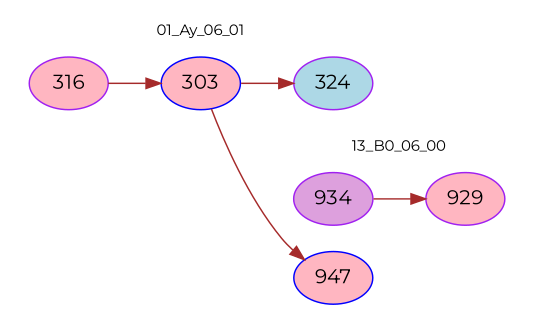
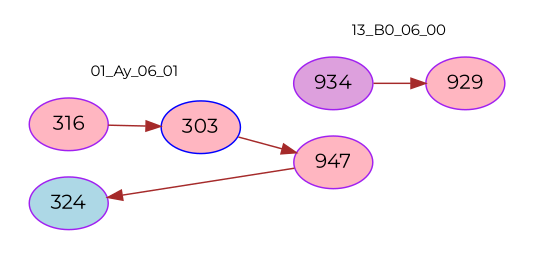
edge "303" -> "324": now "947" -> "324"
node "947": color blue -> purple
